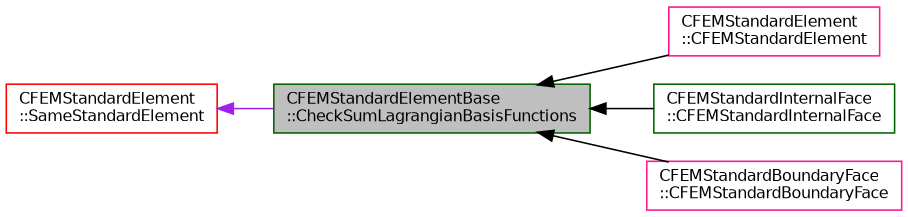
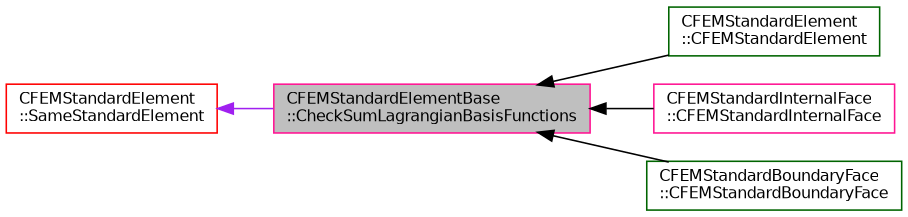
node "CFEMStandardElement ::CFEMStandardElement": color deeppink -> darkgreen
node "CFEMStandardElementBase ::CheckSumLagrangianBasisFunctions": color darkgreen -> deeppink
node "CFEMStandardInternalFace ::CFEMStandardInternalFace": color darkgreen -> deeppink
node "CFEMStandardBoundaryFace ::CFEMStandardBoundaryFace": color deeppink -> darkgreen
